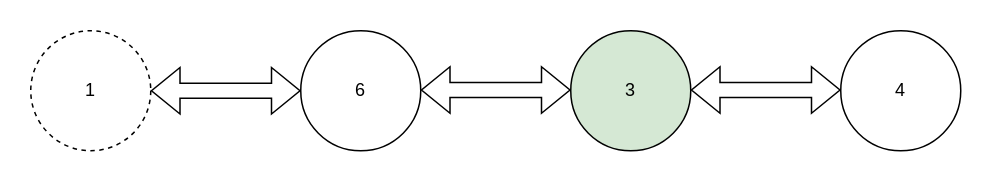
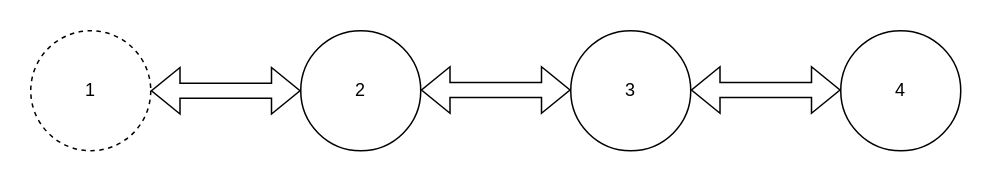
node "6": label "6" -> "2"
node "3": fillcolor #d5e8d4 -> #ffffff
